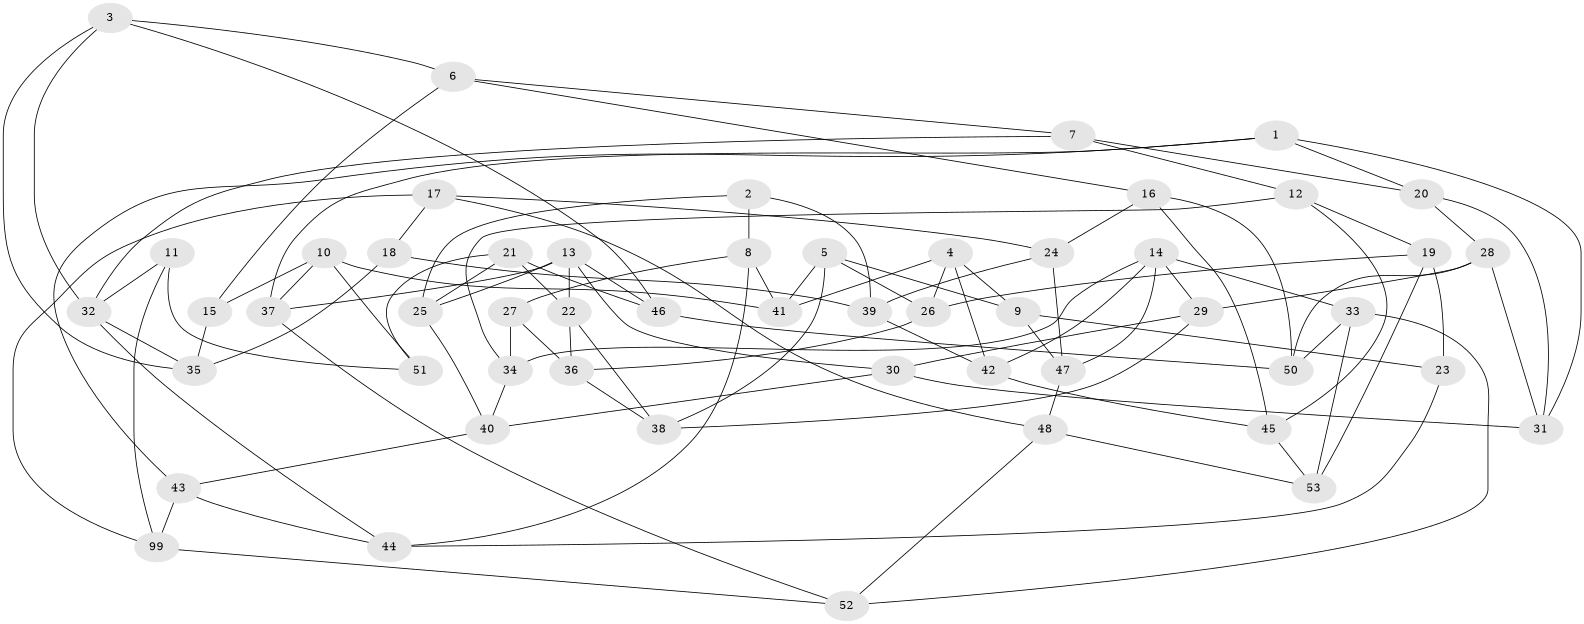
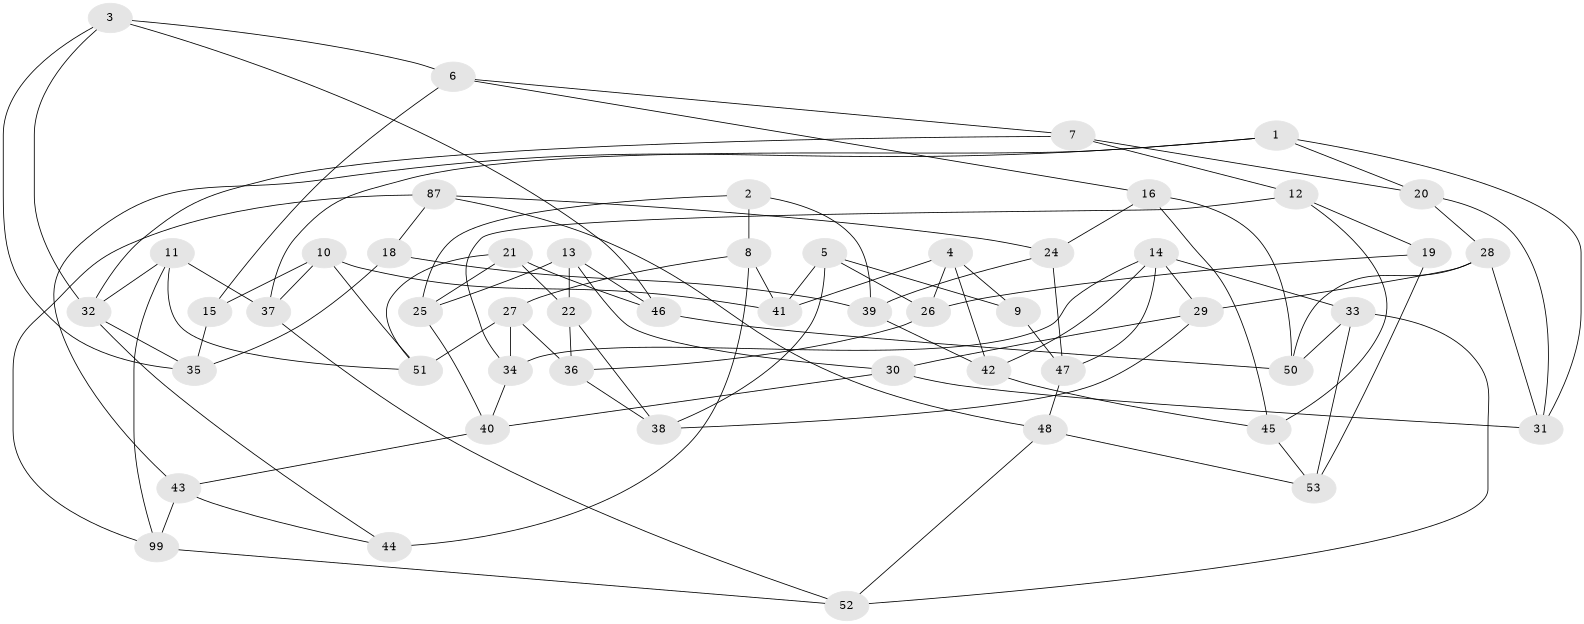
node "17": label "17" -> "87"
edge "13" -- "37": now "11" -- "37"
edge "27" -- "51": added
node "23": removed
